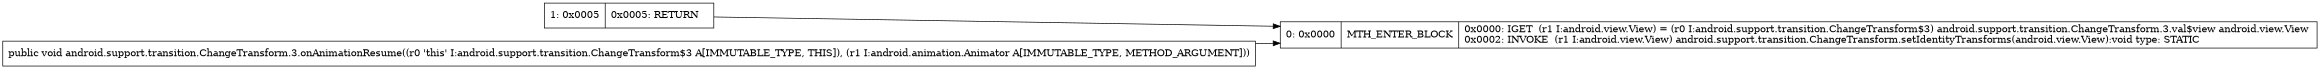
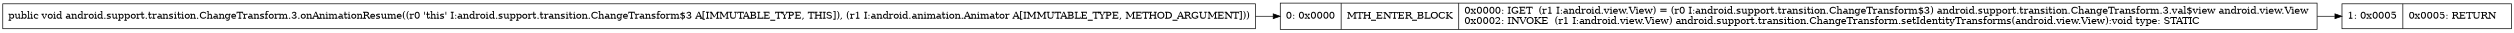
edge "1: 0x0005" -> "0: 0x0000": reversed
